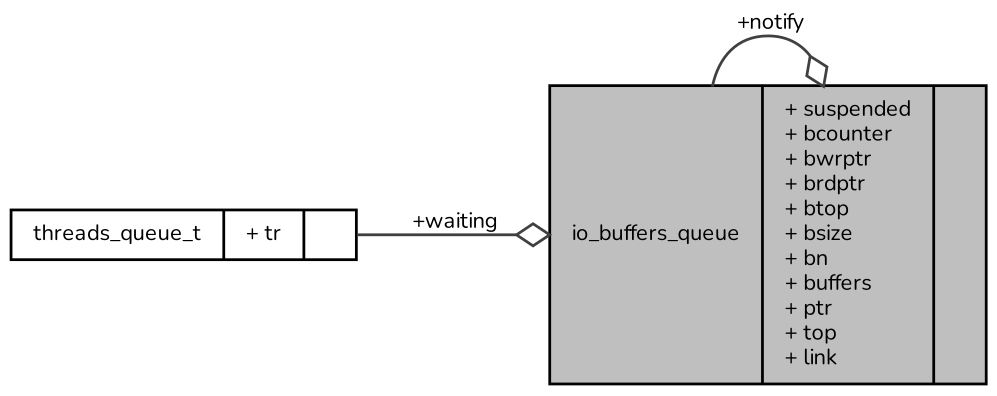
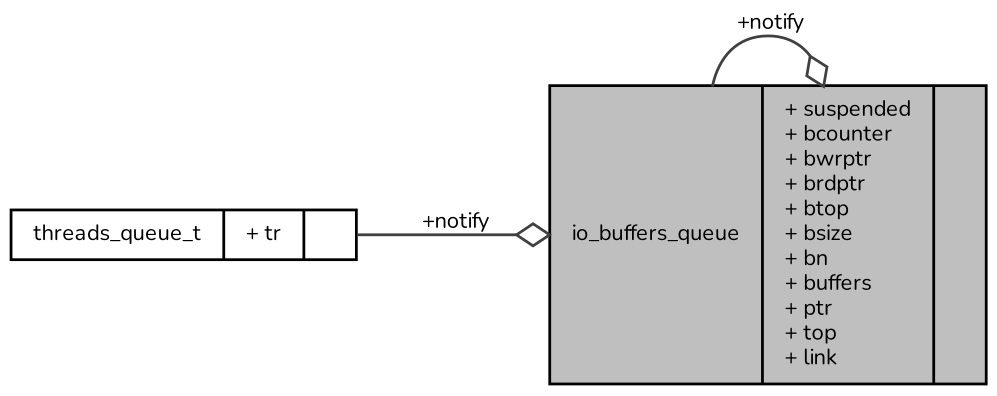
edge "threads_queue_t" -> "io_buffers_queue": label " +waiting" -> " +notify"
